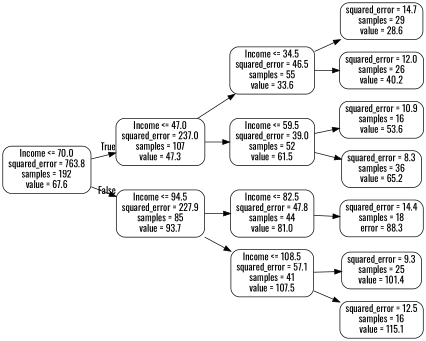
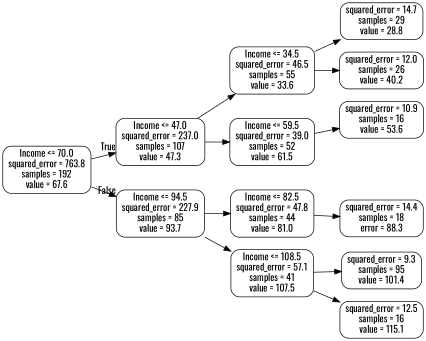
node "squared_error = 14.7 samples = 29 value = 28.6": label "squared_error = 14.7 samples = 29 value = 28.6" -> "squared_error = 14.7 samples = 29 value = 28.8"
node "squared_error = 8.3 samples = 36 value = 65.2": removed
node "squared_error = 9.3 samples = 25 value = 101.4": label "squared_error = 9.3 samples = 25 value = 101.4" -> "squared_error = 9.3 samples = 95 value = 101.4"
